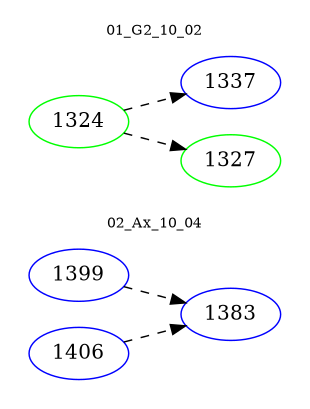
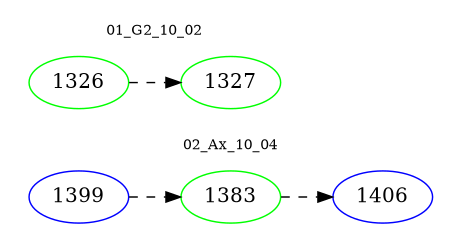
node "1337": removed
node "1324": label "1324" -> "1326"
node "1383": color blue -> green
edge "1406" -> "1383": reversed
